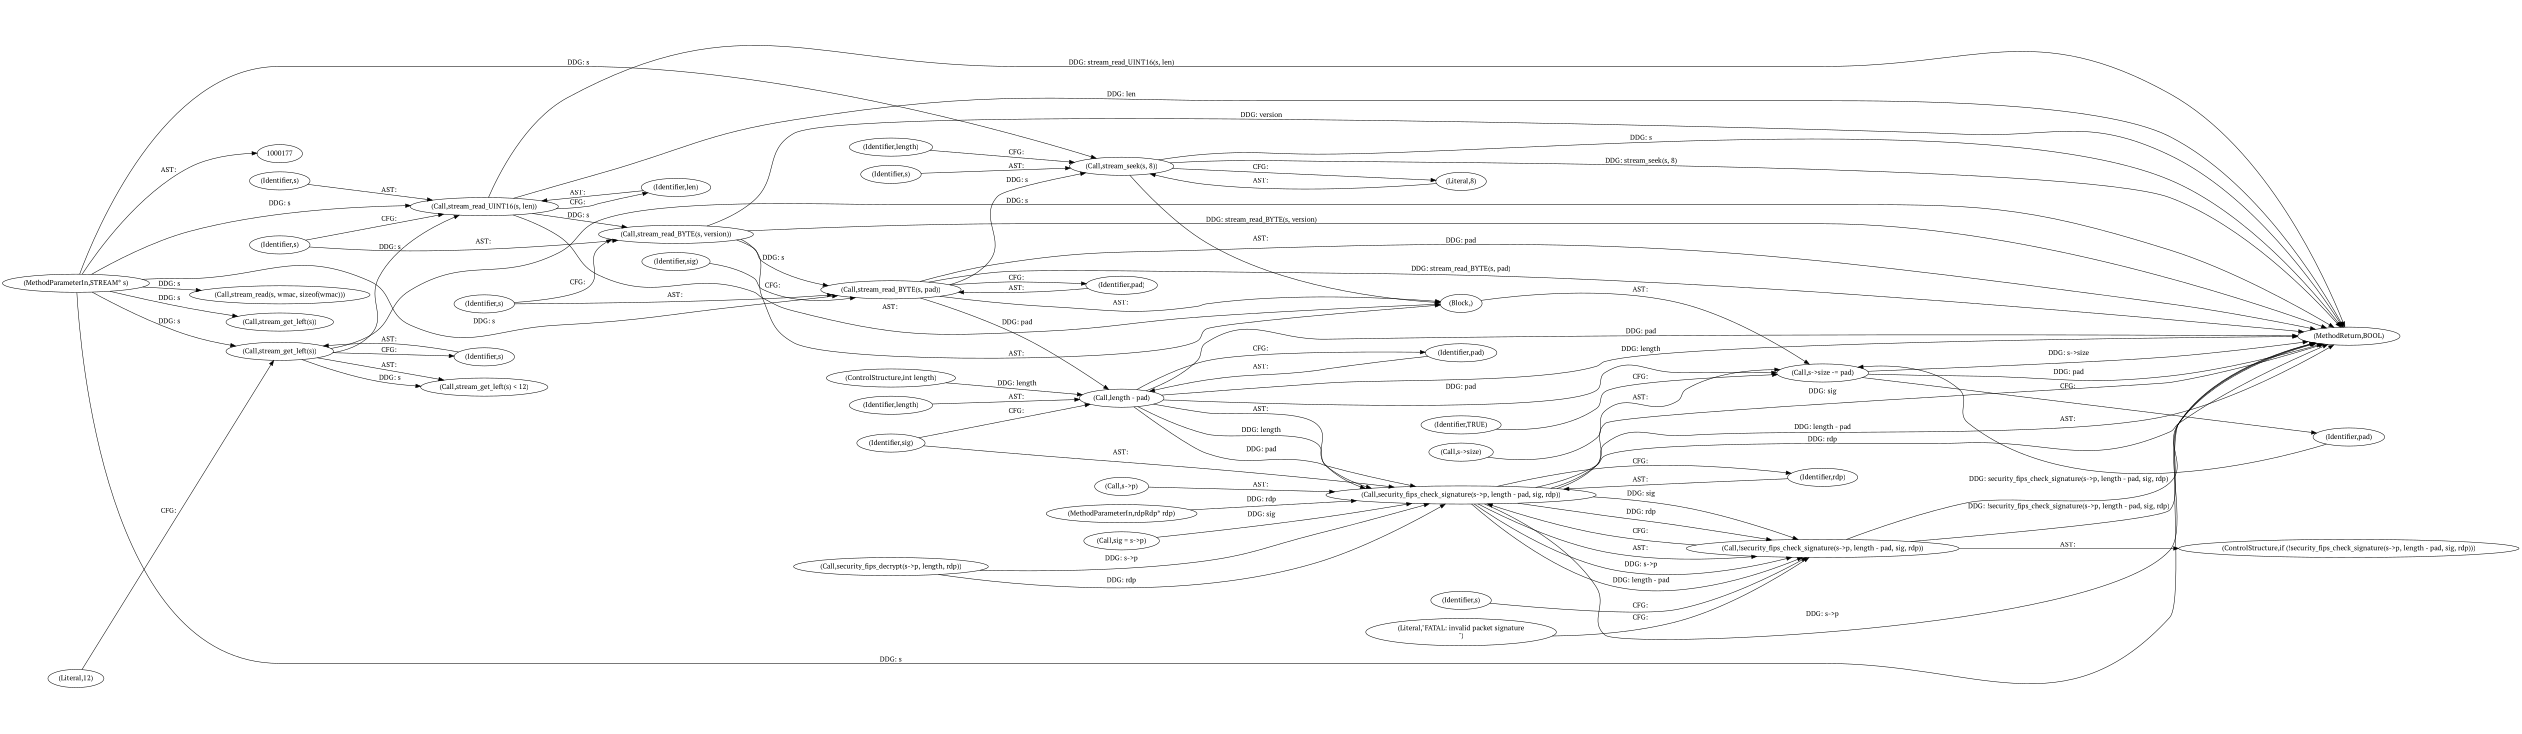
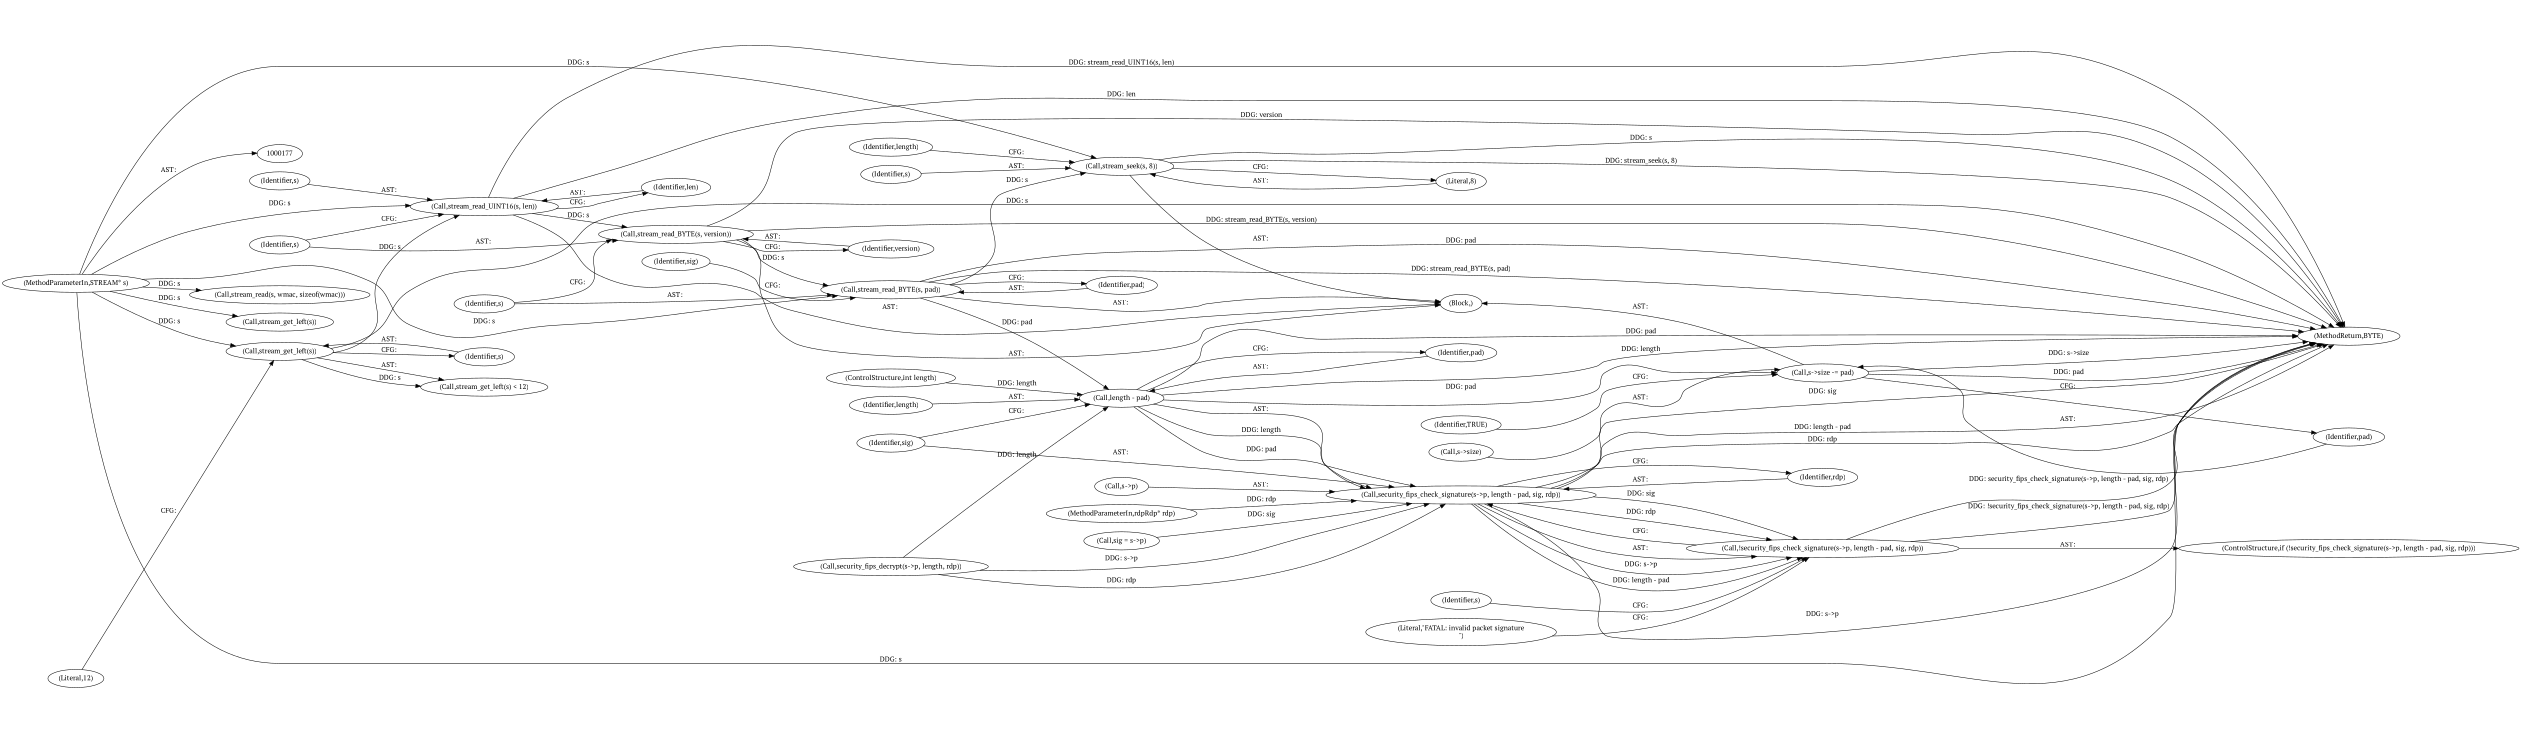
node "(Identifier,version)": added
edge "(Block,)" -> "(Call,s->size -= pad)": reversed
node "(MethodReturn,BOOL)": label "(MethodReturn,BOOL)" -> "(MethodReturn,BYTE)"
edge "(Call,security_fips_decrypt(s->p, length, rdp))" -> "(Call,length - pad)": added, label "DDG: length"
